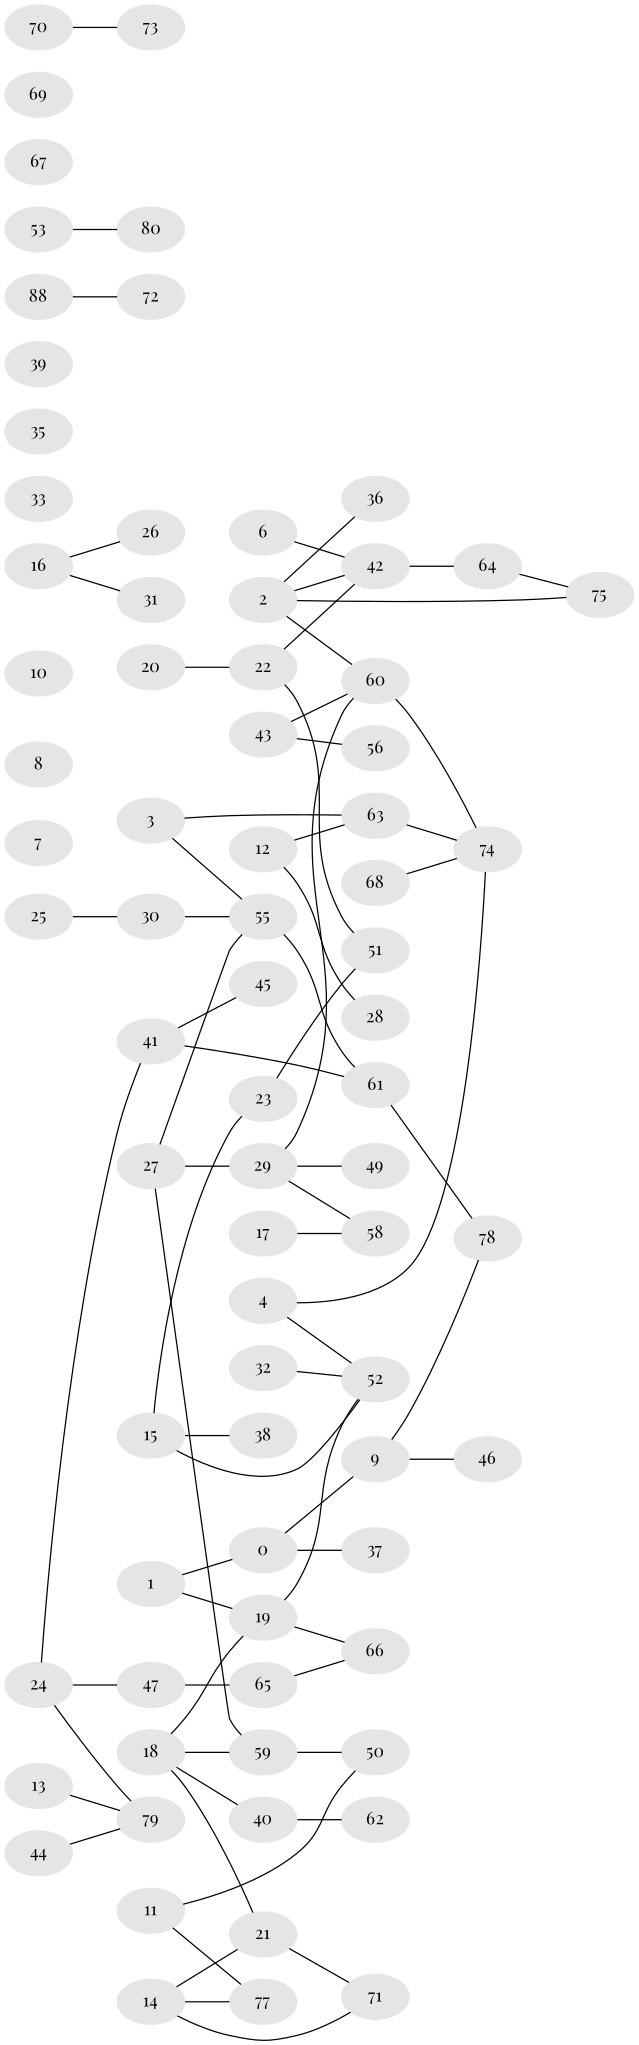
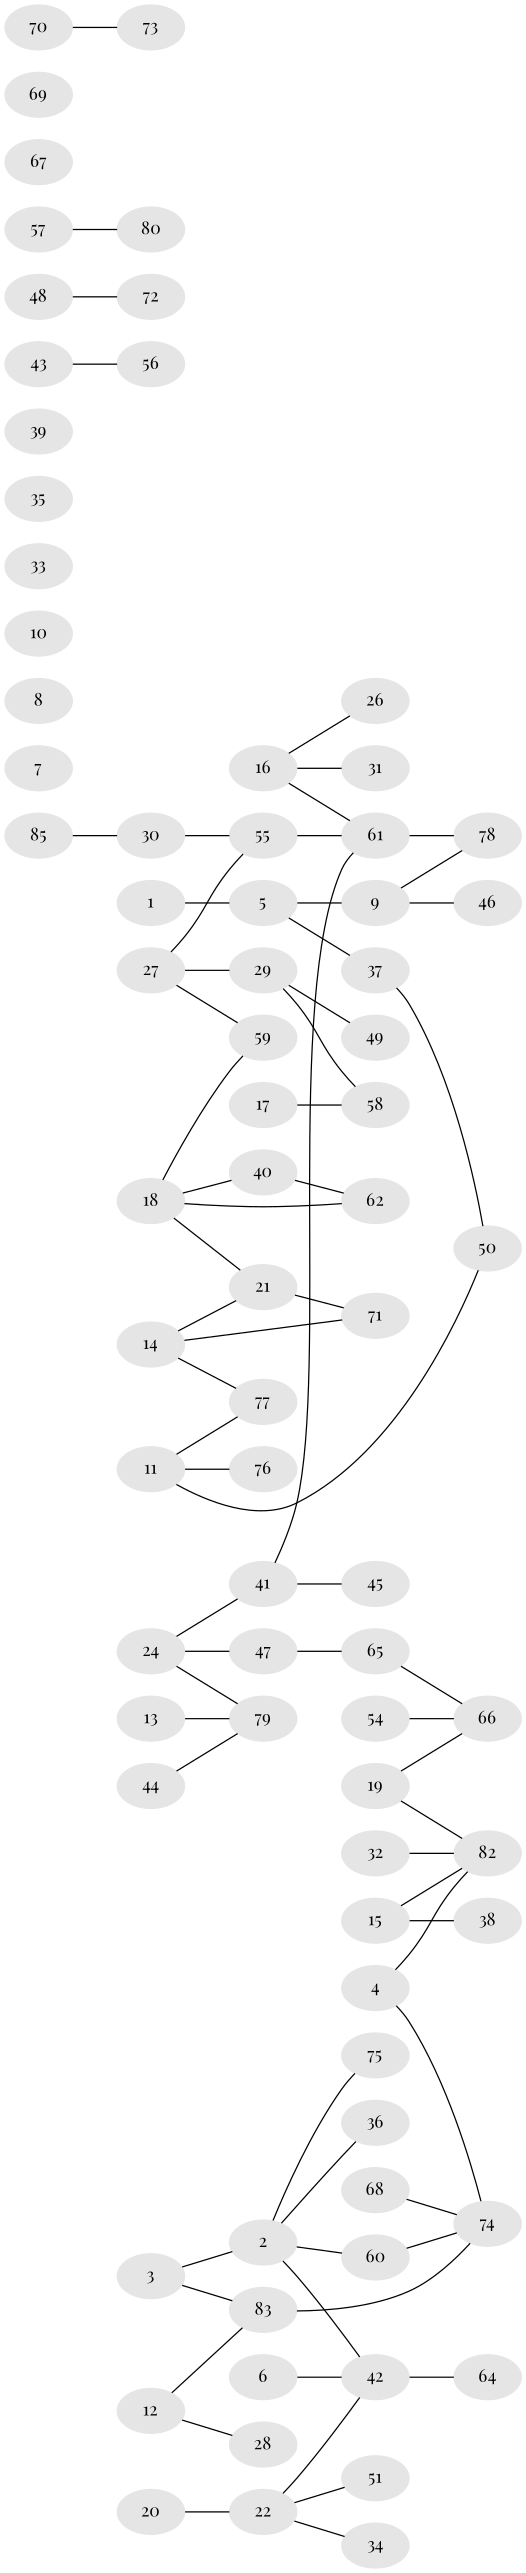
node "53": label "53" -> "57"
node "88": label "88" -> "48"
edge "64" -- "75": removed
edge "60" -- "43": removed
edge "16" -- "61": added
node "63": label "63" -> "83"
edge "3" -- "55": now "3" -- "2"
edge "60" -- "29": removed
node "25": label "25" -> "85"
node "23": removed
node "52": label "52" -> "82"
node "76": added
node "0": label "0" -> "5"
edge "1" -- "19": removed
edge "19" -- "18": now "62" -- "18"
node "54": added
edge "59" -- "50": now "37" -- "50"
node "34": added
